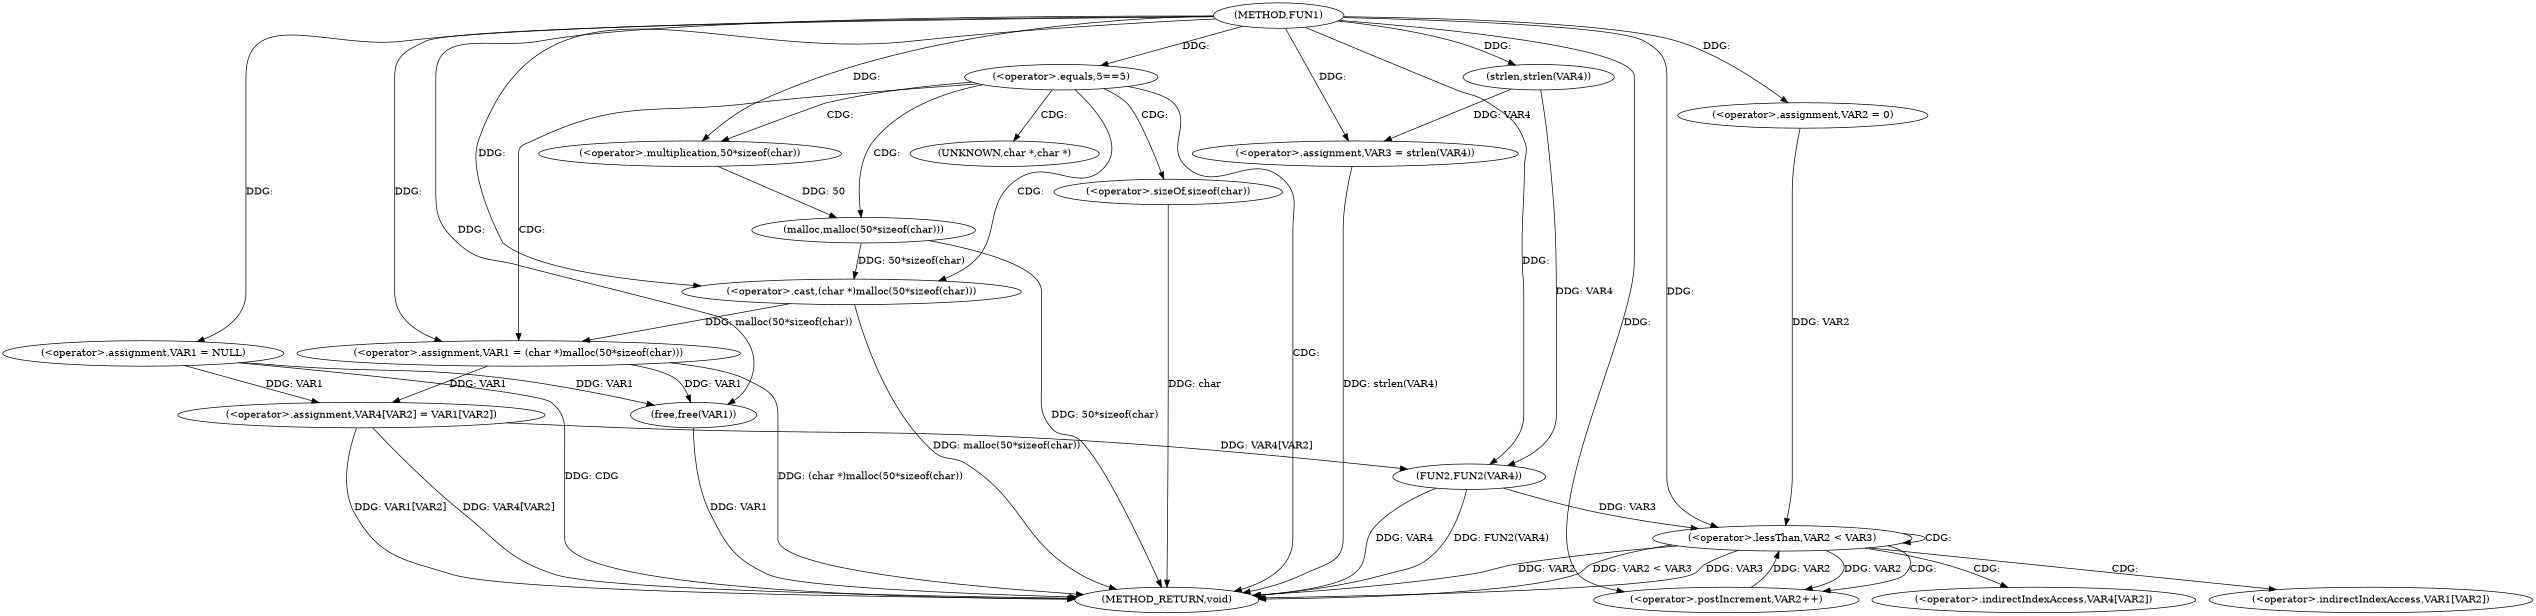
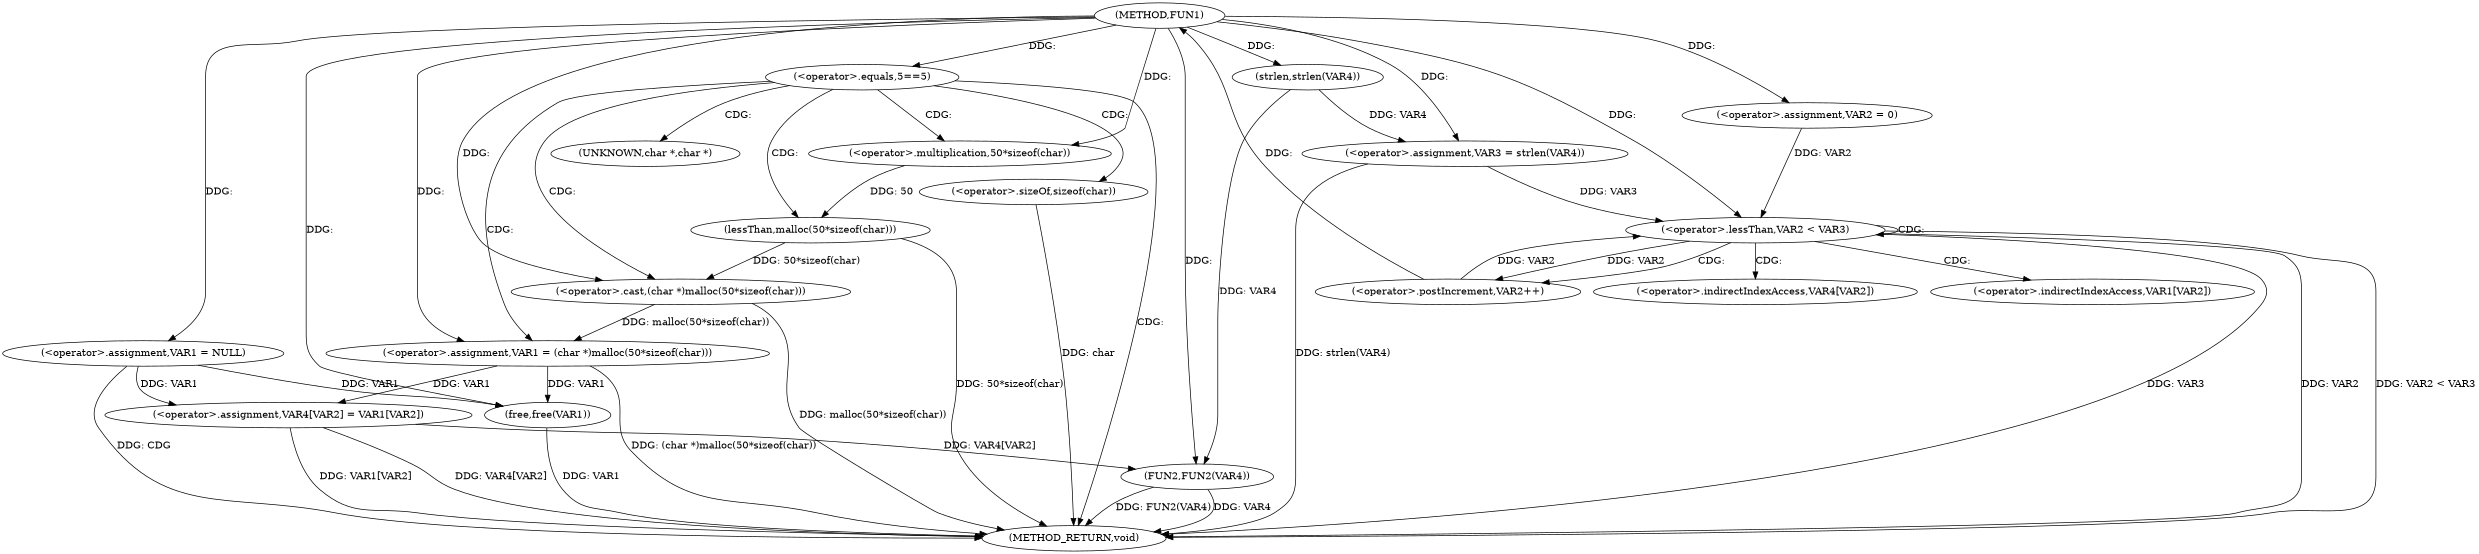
edge "(METHOD,FUN1)" -> "(<operator>.postIncrement,VAR2++)": reversed
node "(malloc,malloc(50*sizeof(char)))": label "(malloc,malloc(50*sizeof(char)))" -> "(lessThan,malloc(50*sizeof(char)))"
edge "(FUN2,FUN2(VAR4))" -> "(<operator>.lessThan,VAR2 < VAR3)": now "(<operator>.assignment,VAR3 = strlen(VAR4))" -> "(<operator>.lessThan,VAR2 < VAR3)"
